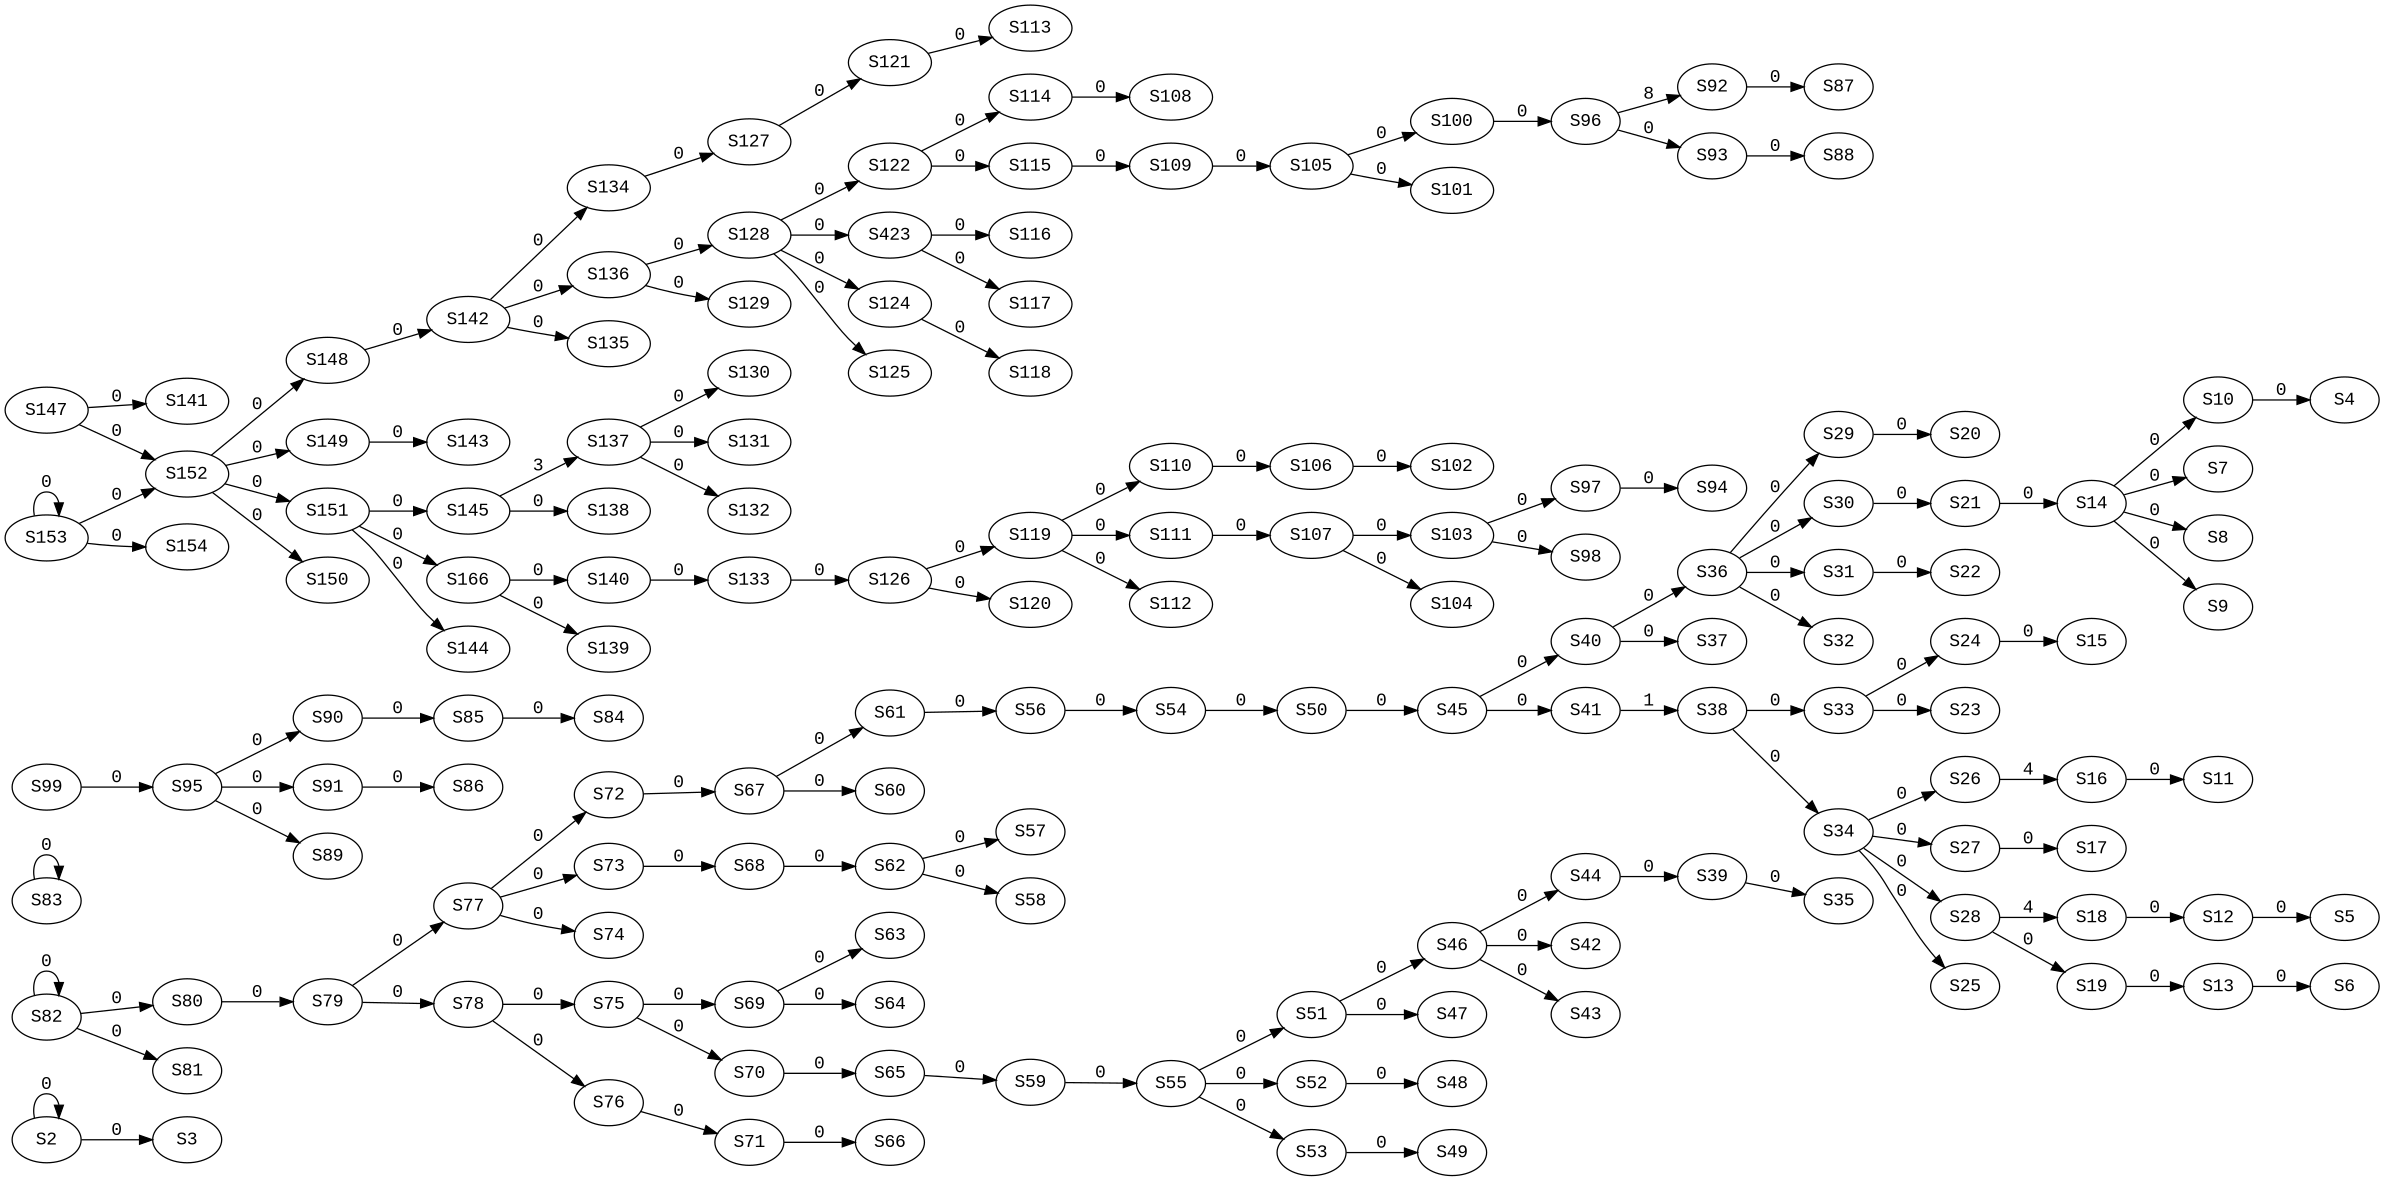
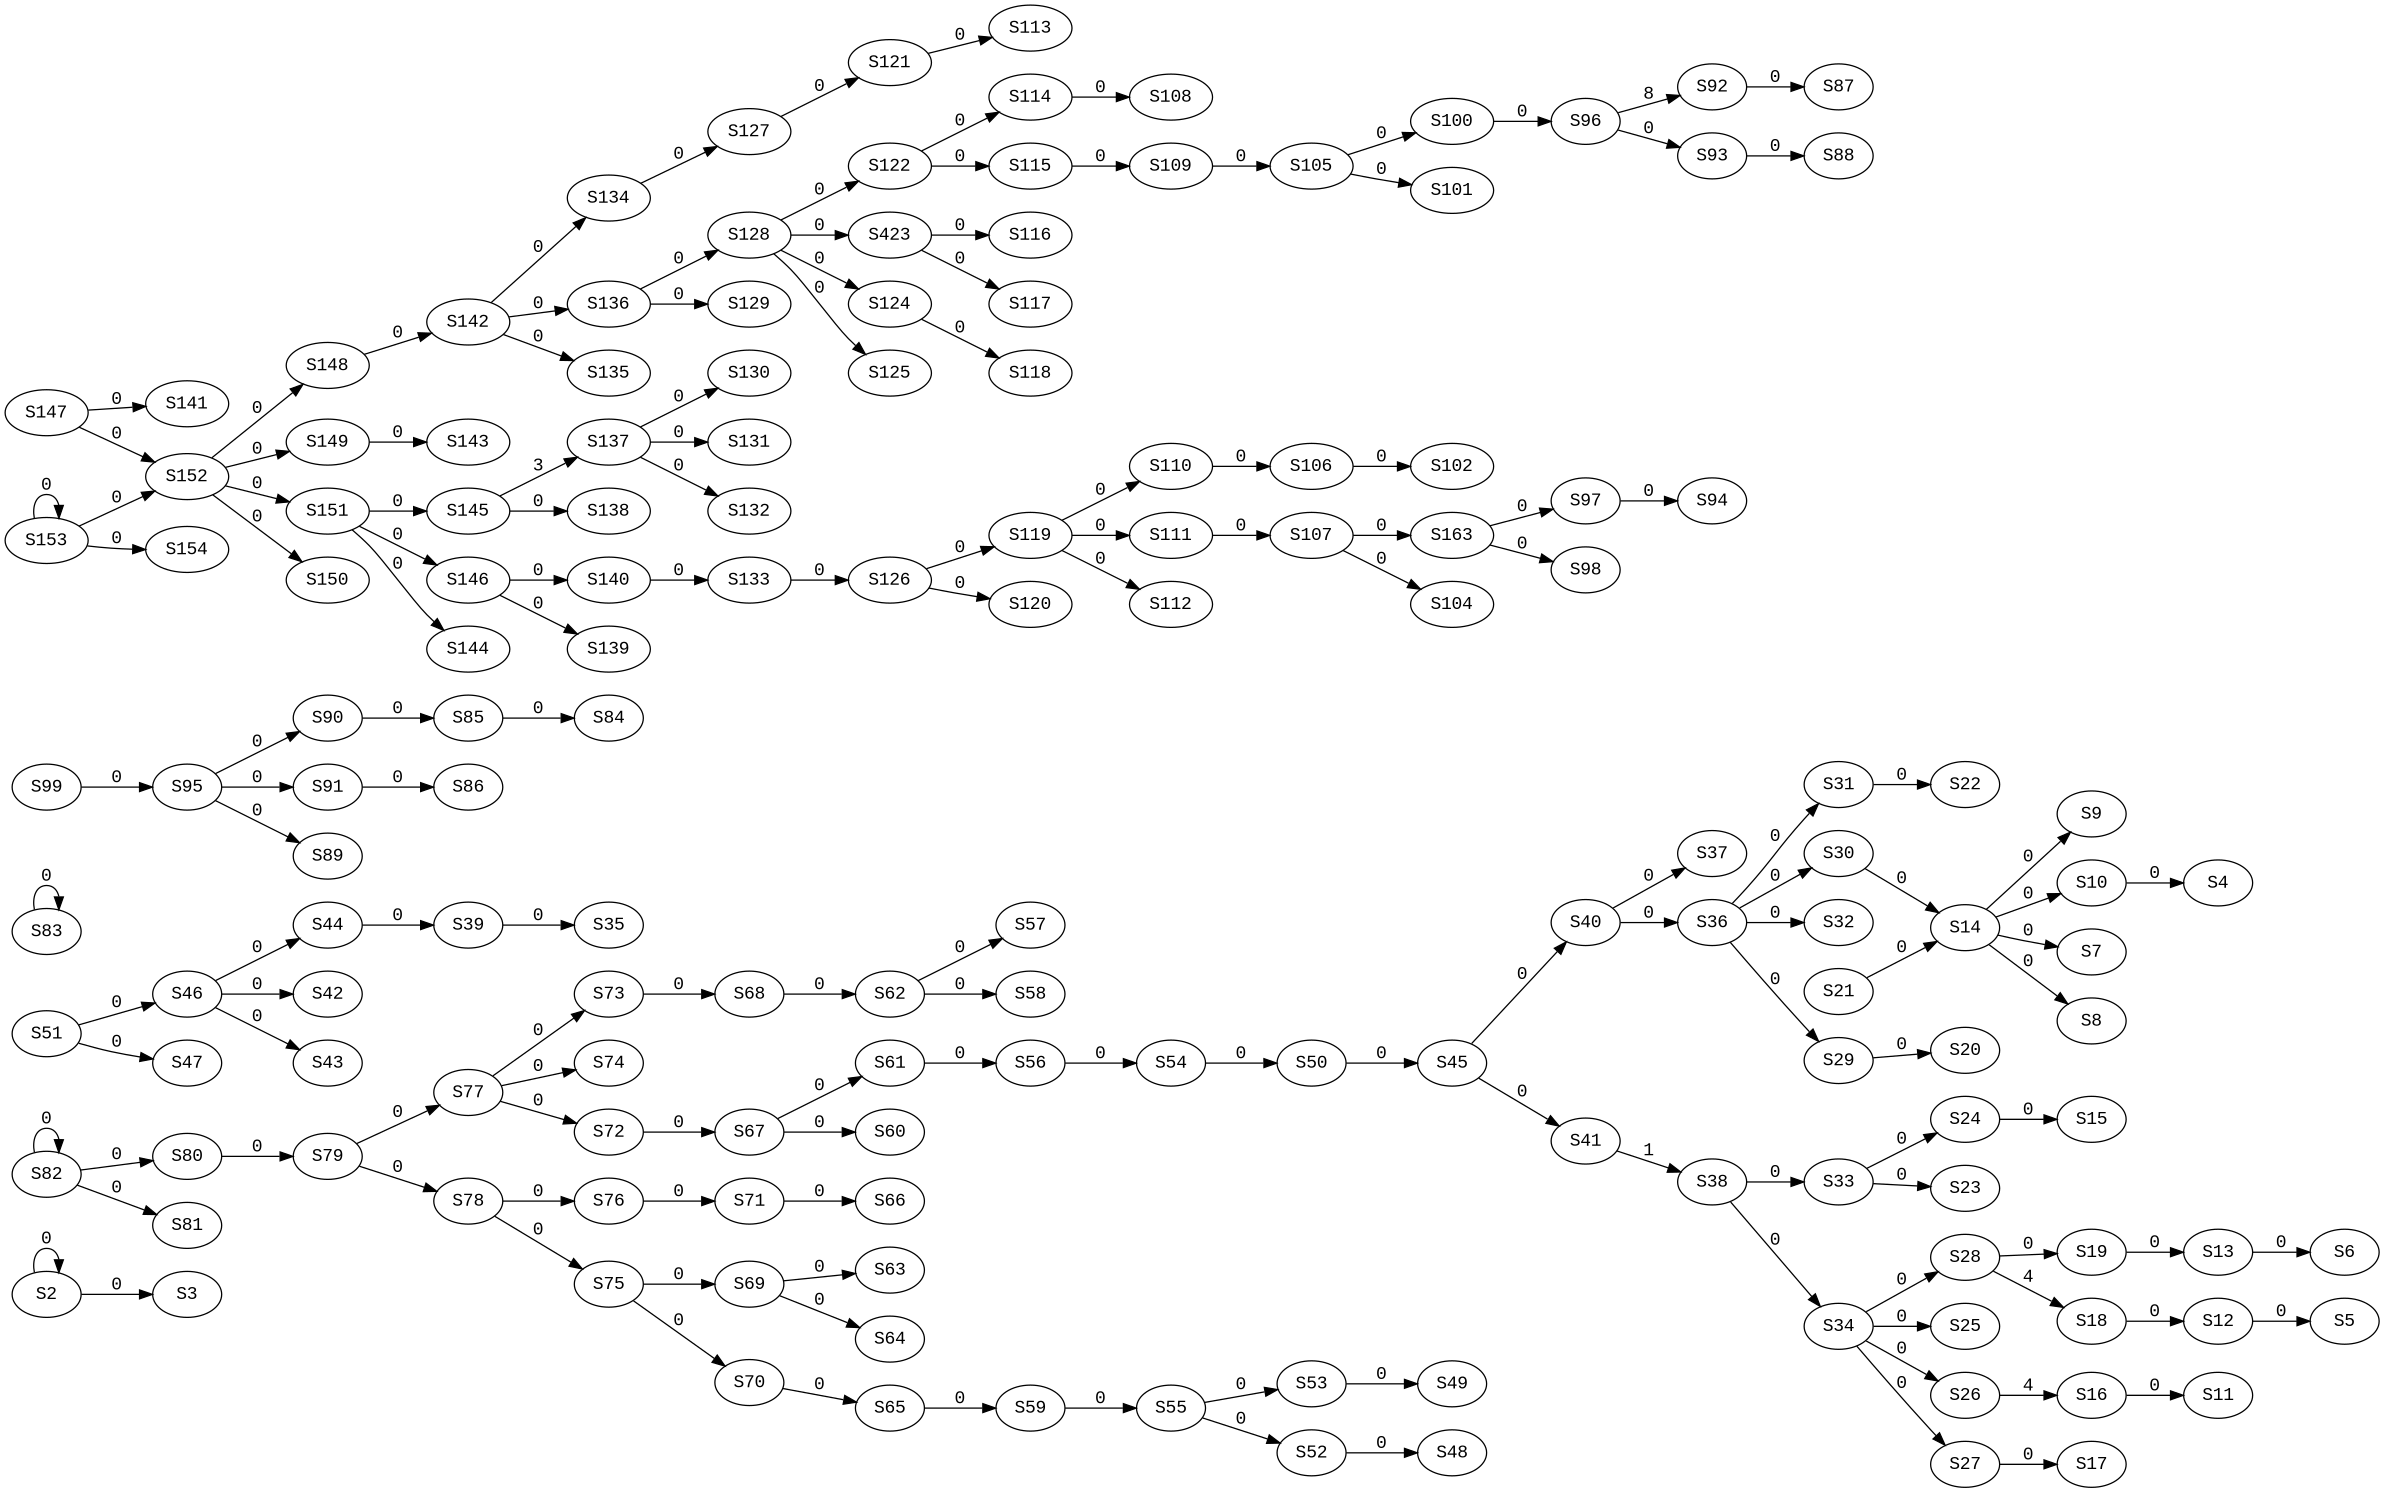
edge "S30" -> "S21": now "S30" -> "S14"
node "S103": label "S103" -> "S163"
node "S166": label "S166" -> "S146"
edge "S55" -> "S51": removed, label "0"
